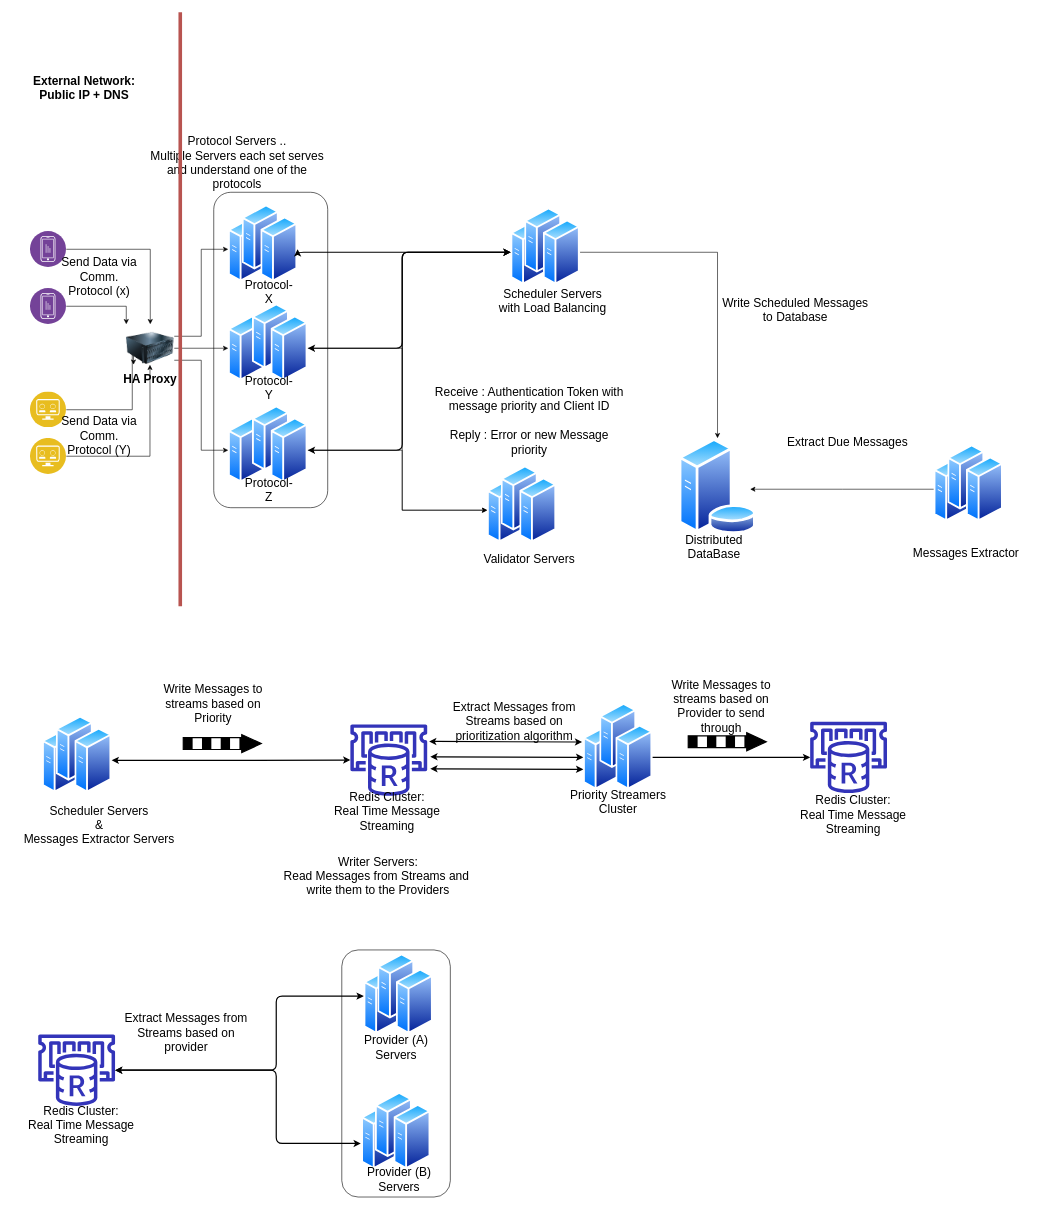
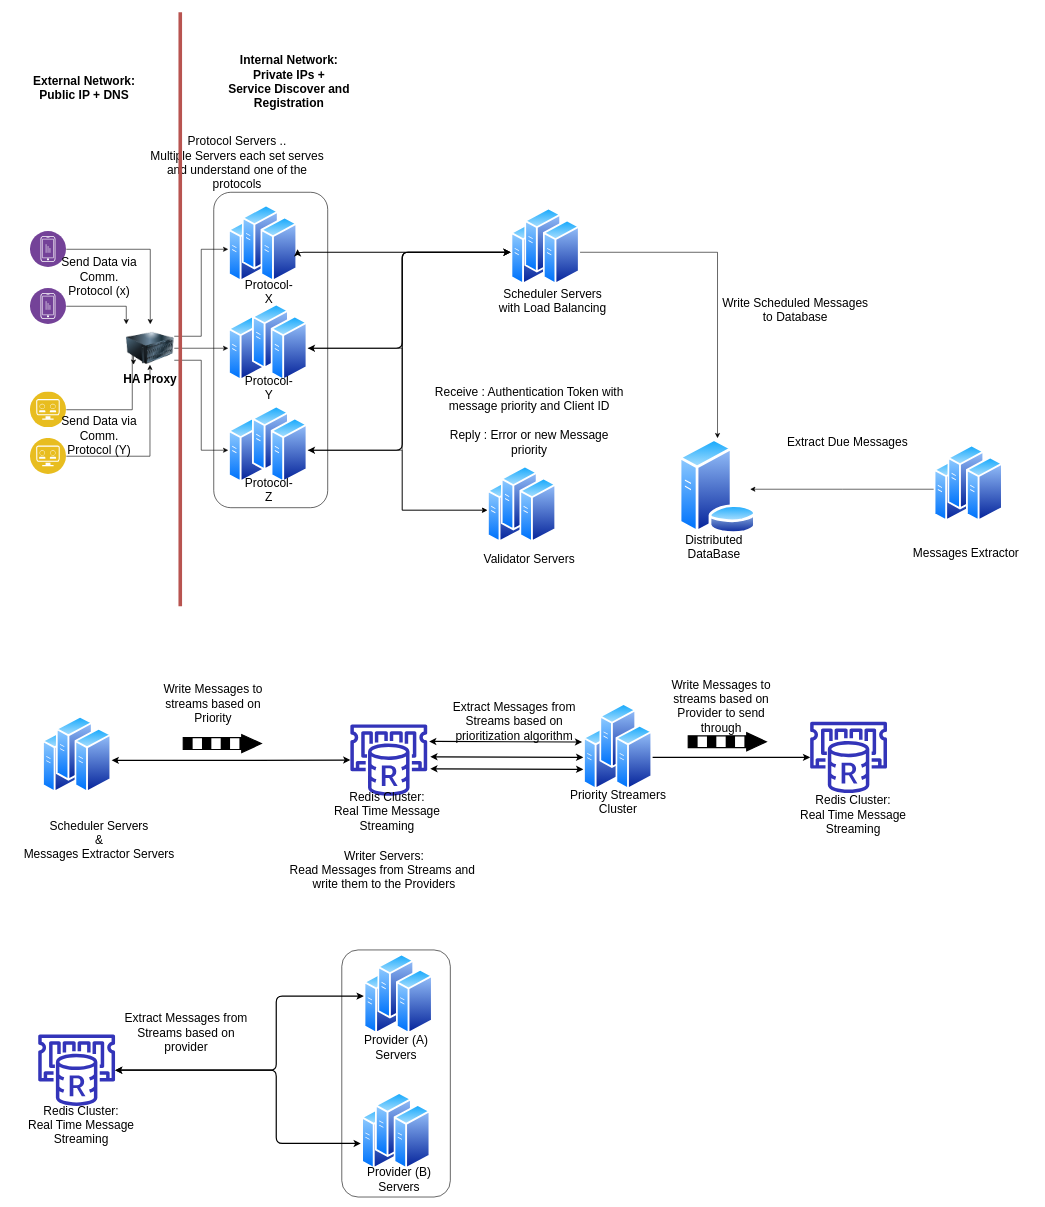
node "Internal Network:Private IPs + Service Discover and Registration": added
node "Scheduler Servers & Messages Extractor Servers": moved (99, 825) -> (99, 840)
node "Writer Servers:Read Messages from Streams and write them to the Providers": moved (378, 876) -> (384, 870)
